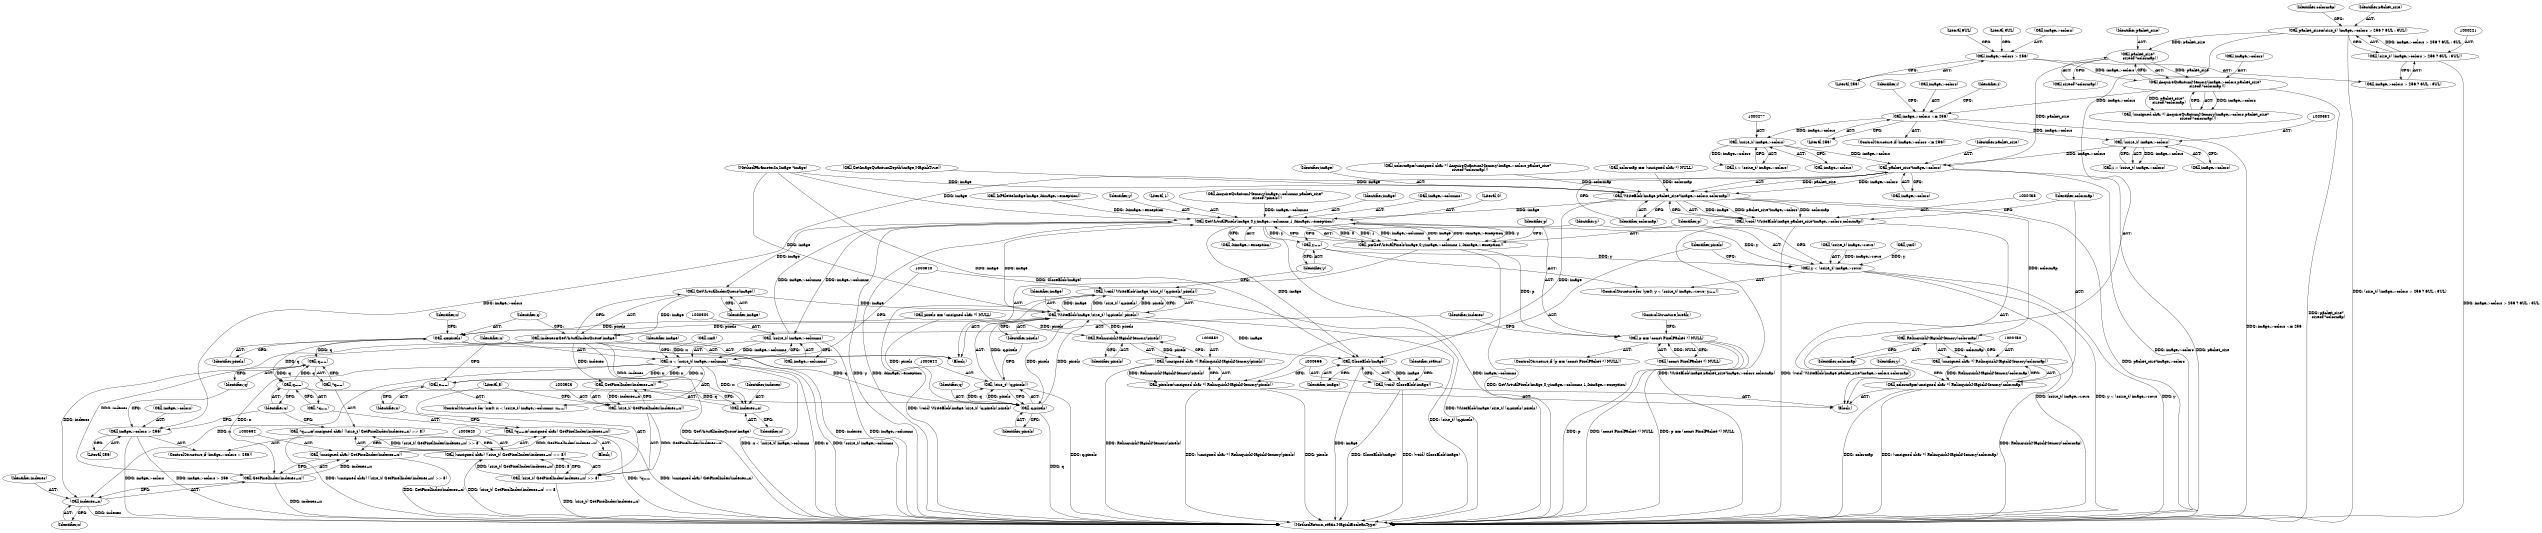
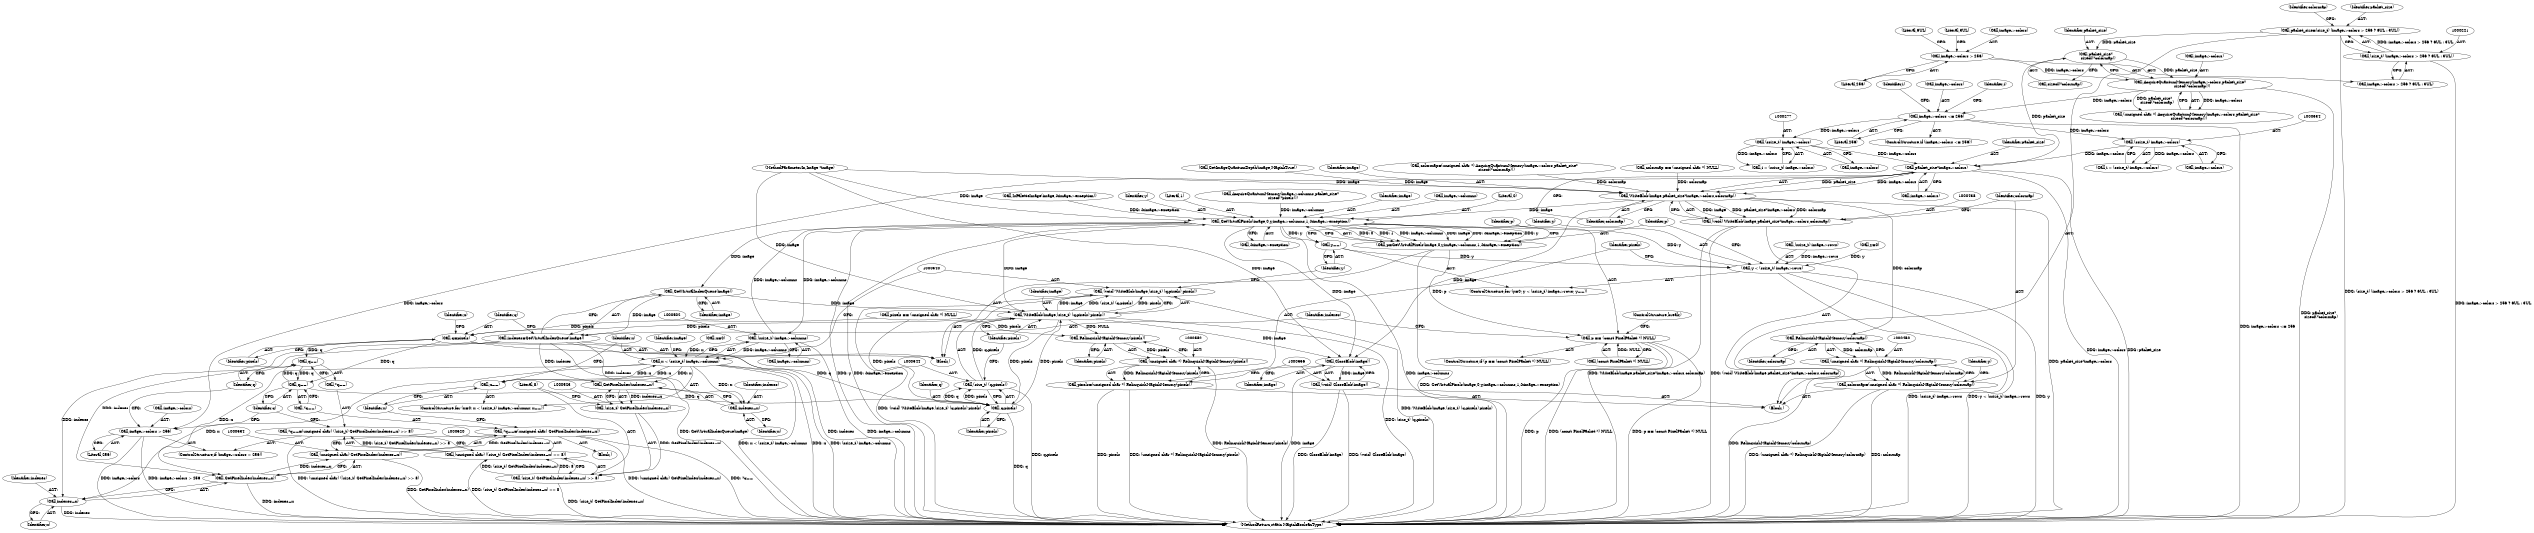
edge "1000540" -> "(Call,(void) WriteBlob(image,(size_t) (q-pixels),pixels))": label "DDG: CloseBlob(image)" -> "AST: "
edge "(Call,WriteBlob(image,(size_t) (q-pixels),pixels))" -> "(Call,RelinquishMagickMemory(pixels))": label "DDG: pixels" -> "DDG: NULL"
node "(Identifier,status)": removed
